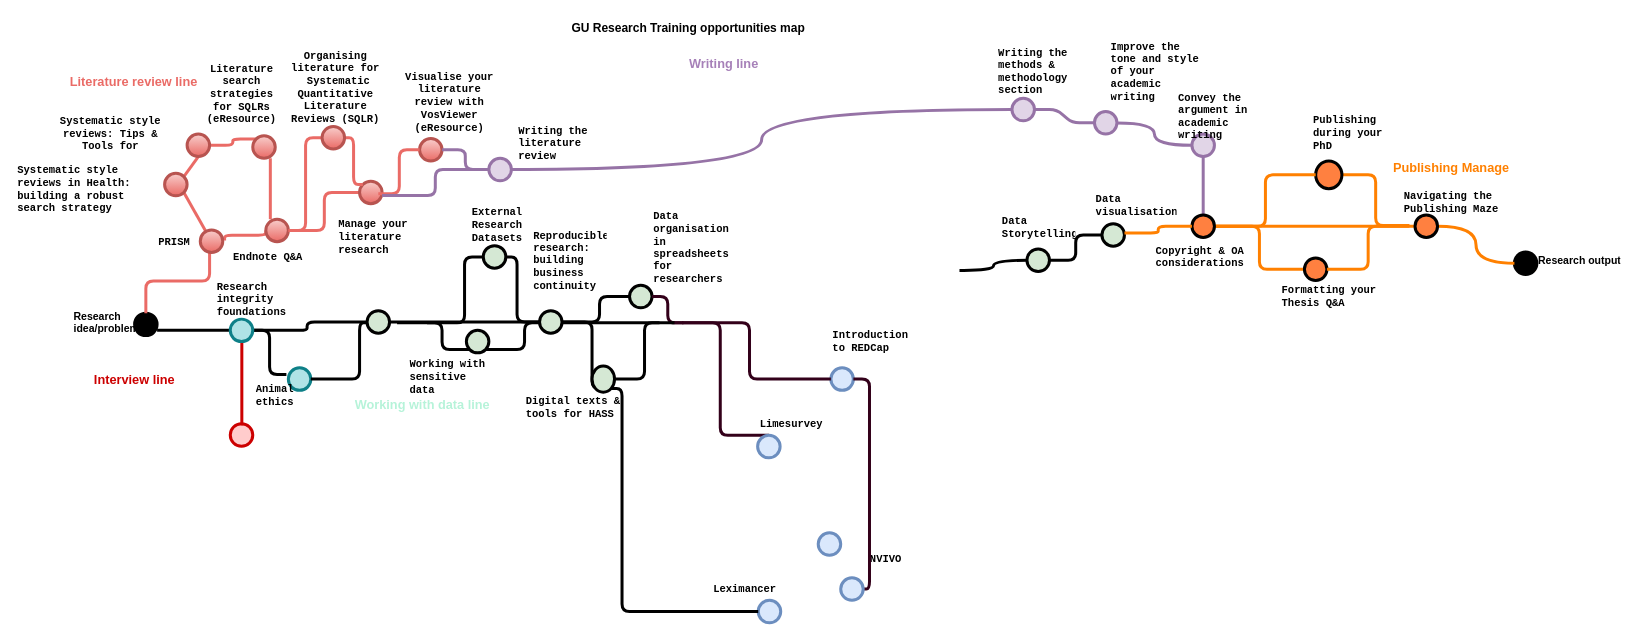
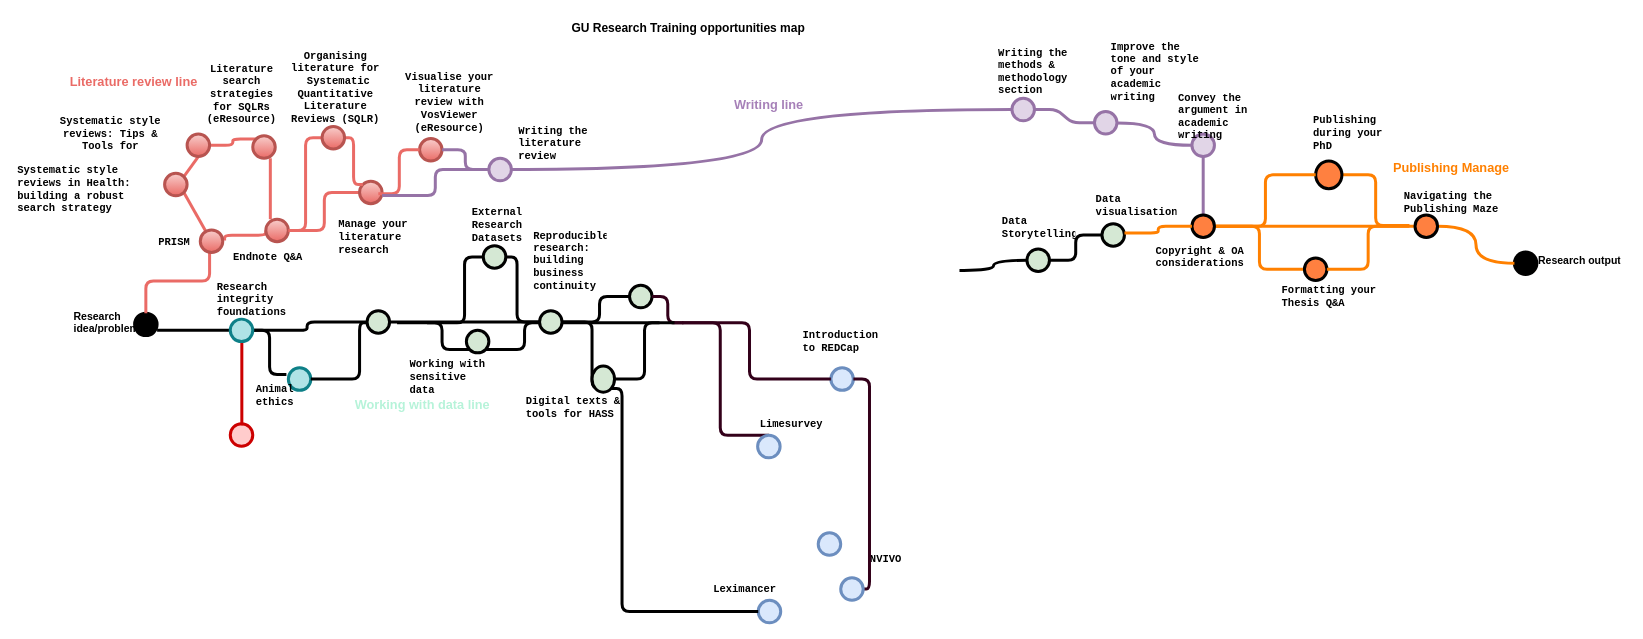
node "Writing line": moved (724, 68) -> (769, 110)
node "Data organisation in spreadsheets for researchers": removed
node "Introduction to REDCap": moved (872, 342) -> (842, 342)
node "Interview line": removed
